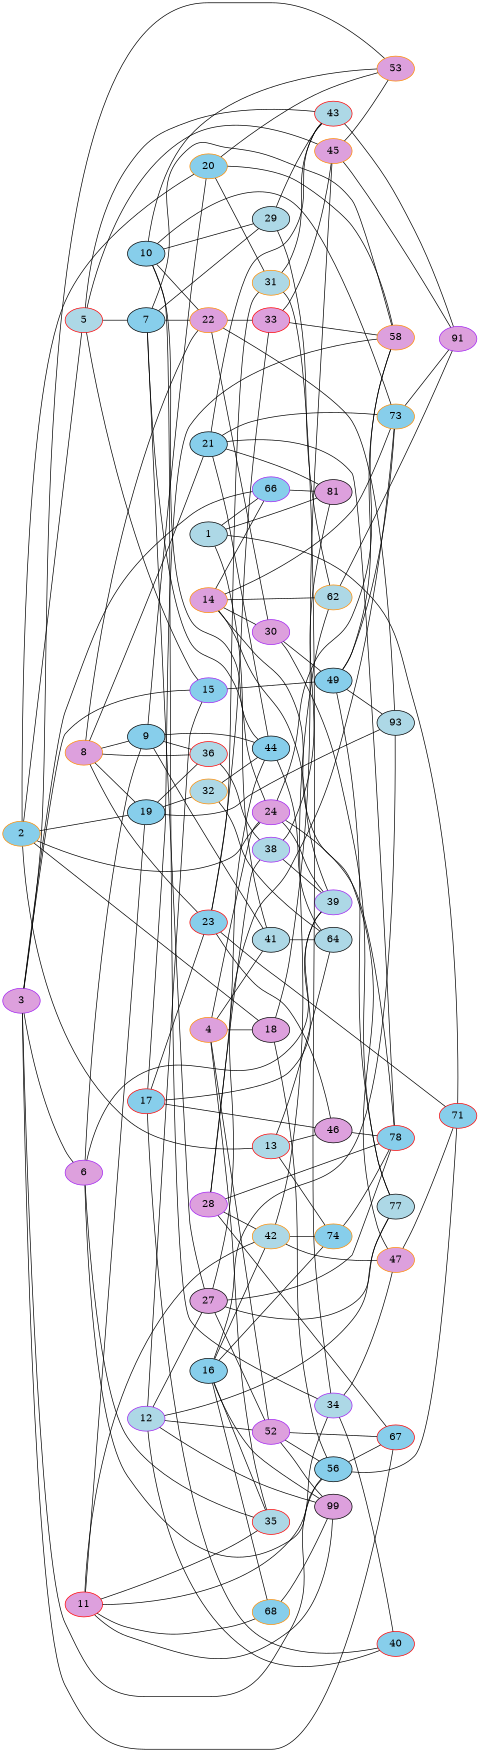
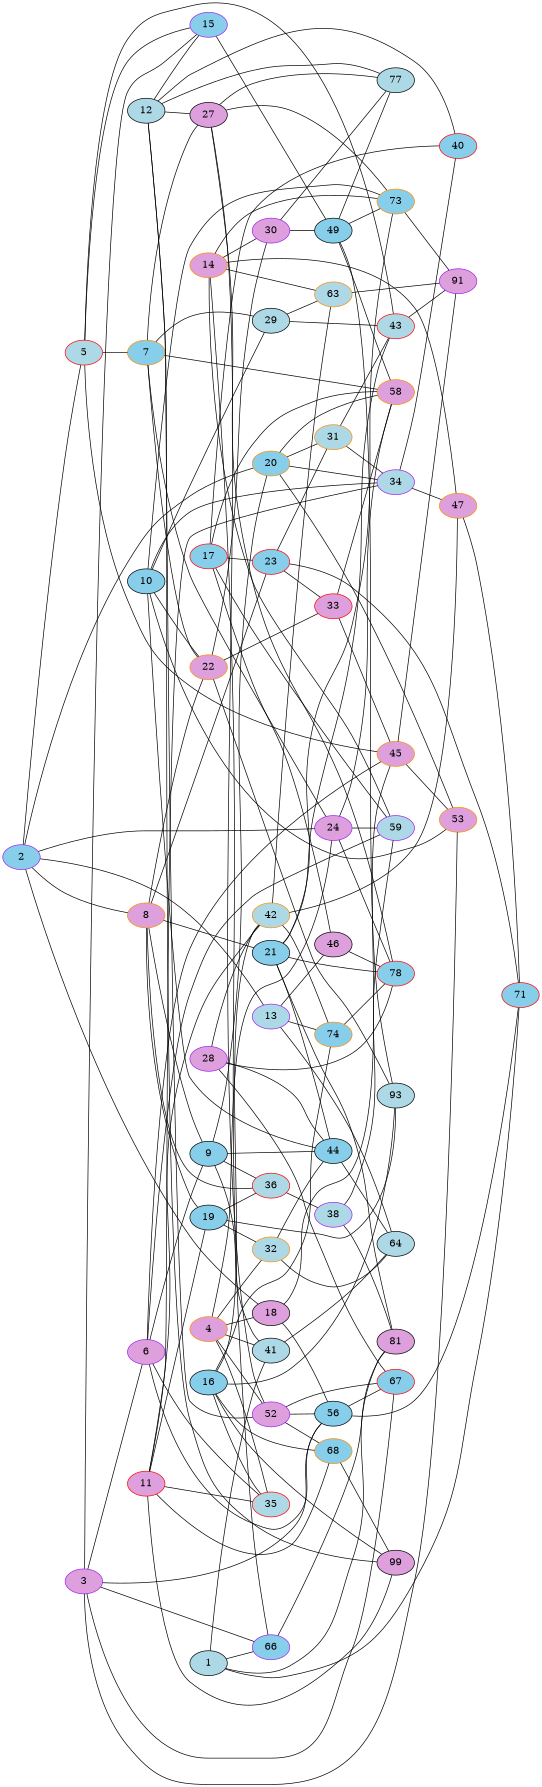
node "7": color black -> darkorange
edge "20" -- "34": added
node "62": label "62" -> "63"
edge "19" -- "2": now "8" -- "2"
node "2": color darkorange -> purple
node "39": label "39" -> "59"
edge "38" -- "28": removed
edge "45" -- "6": added
edge "23" -- "46": removed
node "13": color red -> purple
edge "32" -- "4": added
node "12": color purple -> black
edge "52" -- "99": now "52" -- "68"
